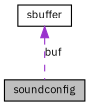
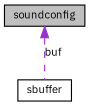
edge "soundconfig" -> "sbuffer": reversed
